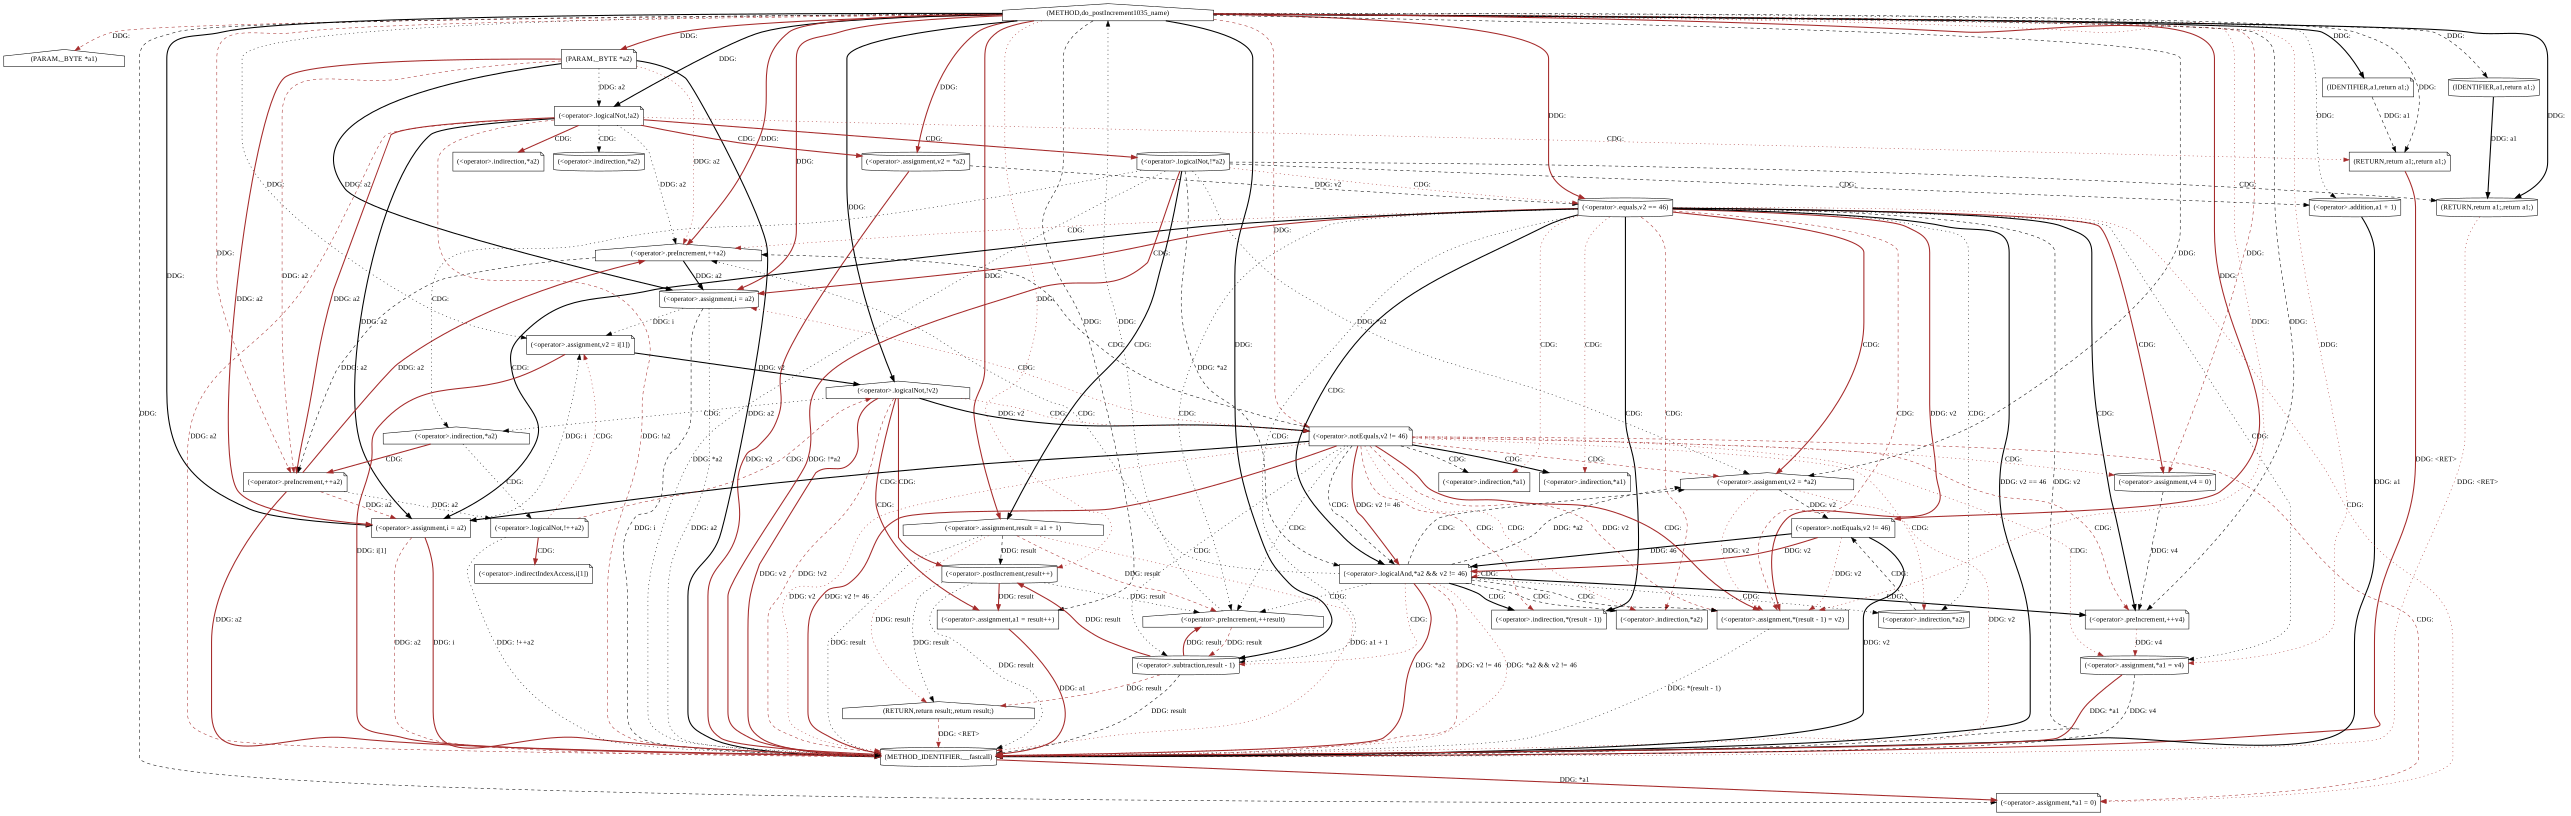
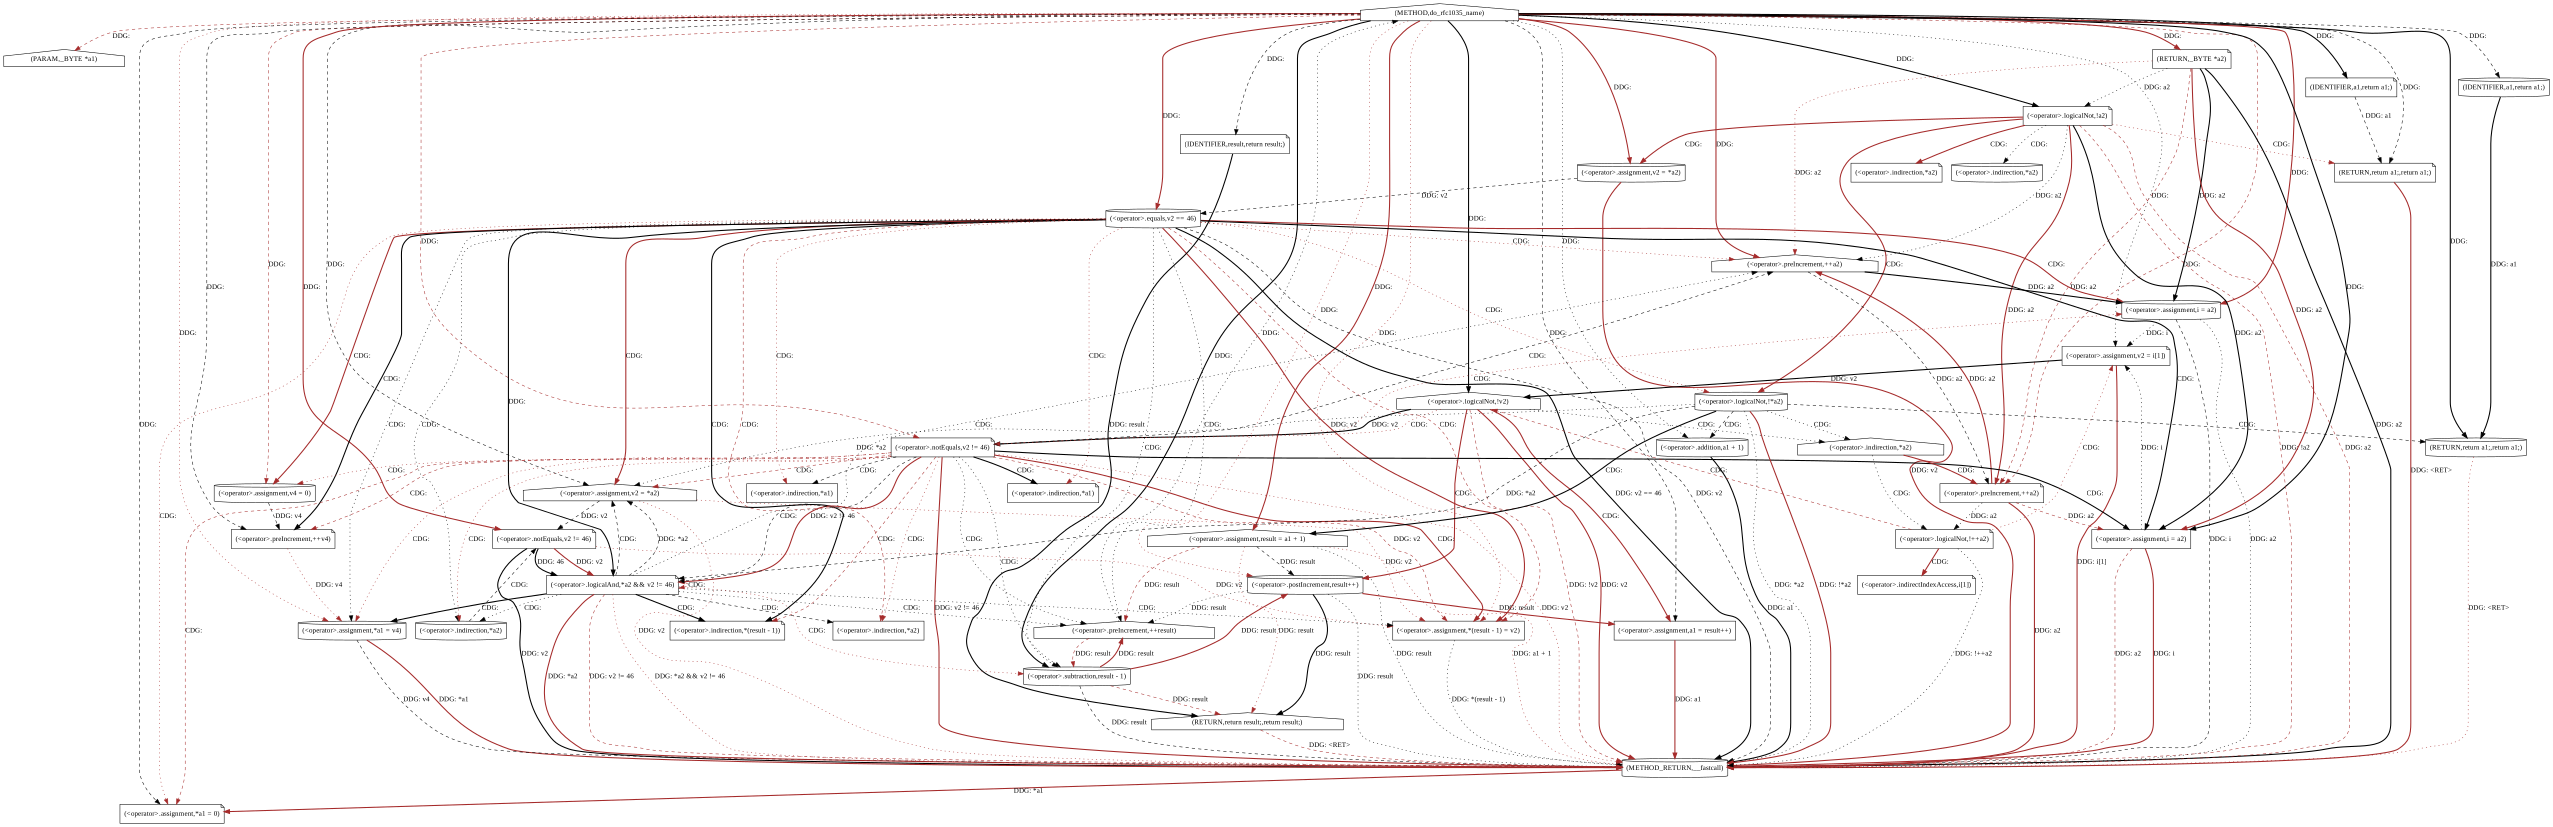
node "(METHOD,do_postIncrement1035_name)": label "(METHOD,do_postIncrement1035_name)" -> "(METHOD,do_rfc1035_name)"
node "(PARAM,_BYTE *a2)": label "(PARAM,_BYTE *a2)" -> "(RETURN,_BYTE *a2)"
node "(IDENTIFIER,result,return result;)": added
edge "(<operator>.logicalNot,!*a2)" -> "(<operator>.equals,v2 == 46)": reversed
edge "(<operator>.equals,v2 == 46)" -> "(<operator>.logicalAnd,*a2 && v2 != 46)": label "CDG: " -> "DDG: "
edge "(<operator>.logicalAnd,*a2 && v2 != 46)" -> "(<operator>.preIncrement,++v4)": now "(<operator>.logicalAnd,*a2 && v2 != 46)" -> "(<operator>.assignment,*a1 = v4)"
edge "(<operator>.logicalAnd,*a2 && v2 != 46)" -> "(<operator>.assignment,*(result - 1) = v2)": style dashed -> dotted
edge "(<operator>.postIncrement,result++)" -> "(RETURN,return result;,return result;)": style dotted -> bold
node "(METHOD_IDENTIFIER,__fastcall)": label "(METHOD_IDENTIFIER,__fastcall)" -> "(METHOD_RETURN,__fastcall)"
